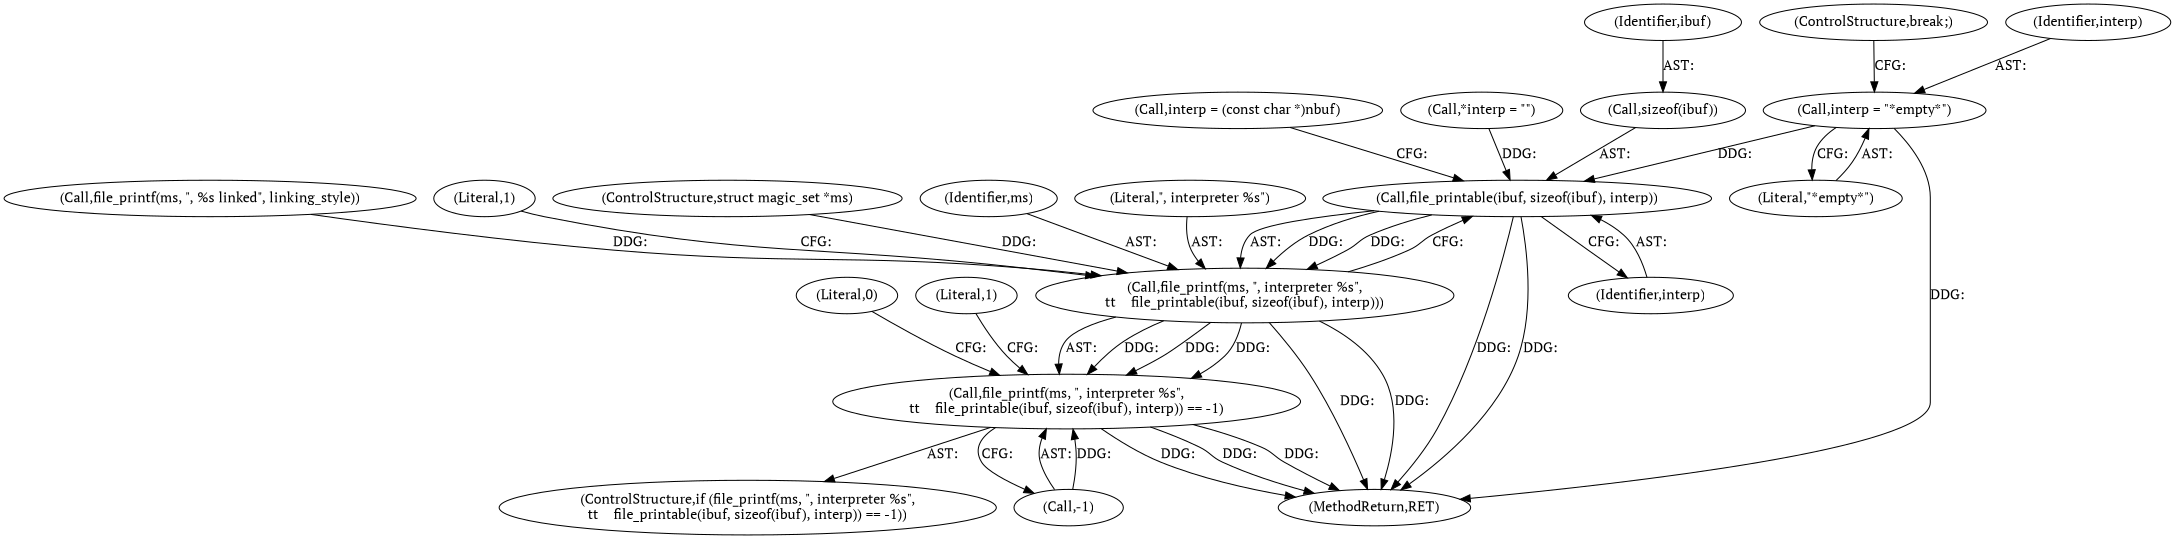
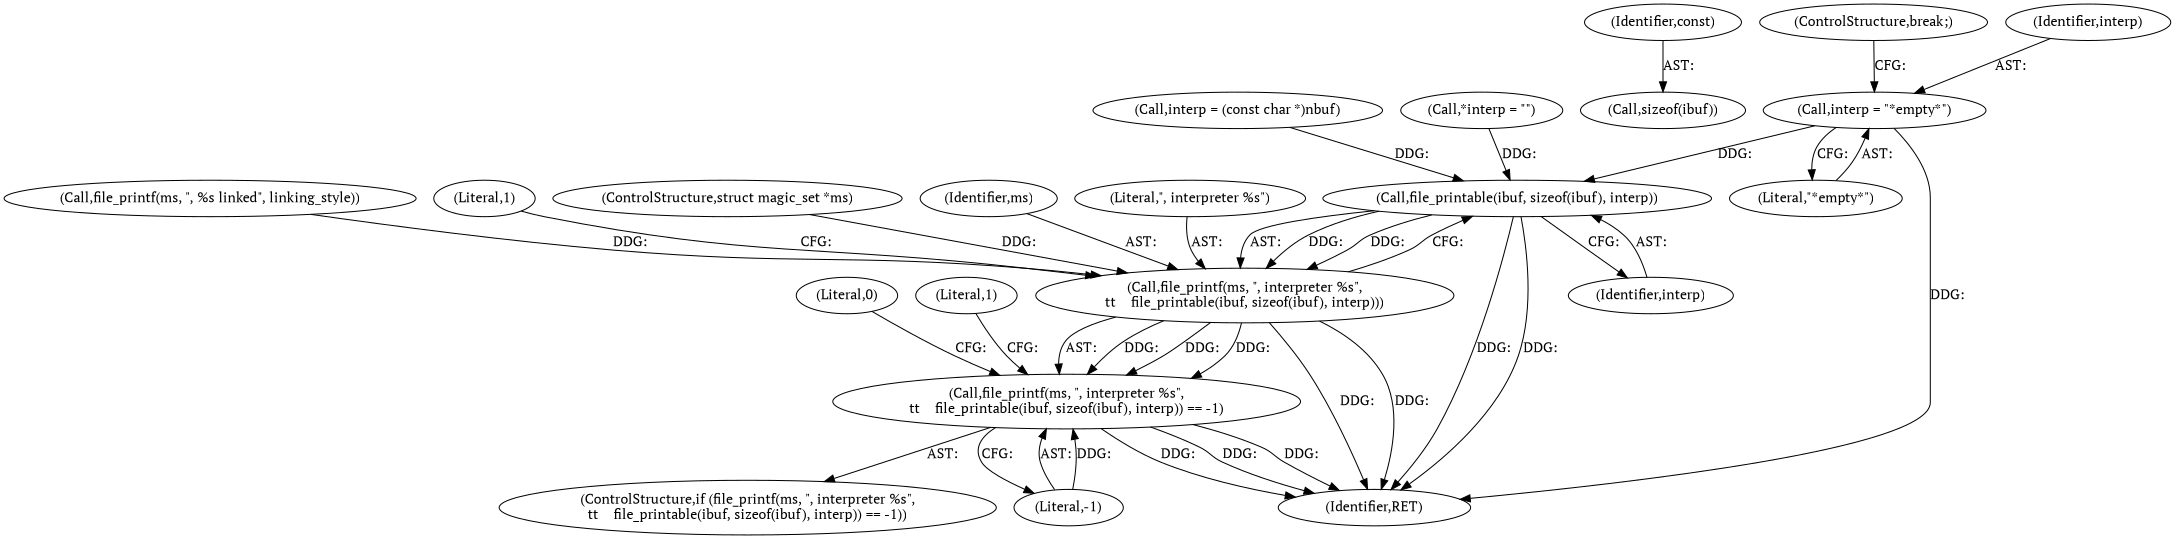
node "(Identifier,ibuf)": label "(Identifier,ibuf)" -> "(Identifier,const)"
edge "(Call,sizeof(ibuf))" -> "(Call,file_printable(ibuf, sizeof(ibuf), interp))": removed, label "AST:"
edge "(Call,interp = (const char *)nbuf)" -> "(Call,file_printable(ibuf, sizeof(ibuf), interp))": label "CFG: " -> "DDG: "
node "(Call,-1)": label "(Call,-1)" -> "(Literal,-1)"
node "(MethodReturn,RET)": label "(MethodReturn,RET)" -> "(Identifier,RET)"
